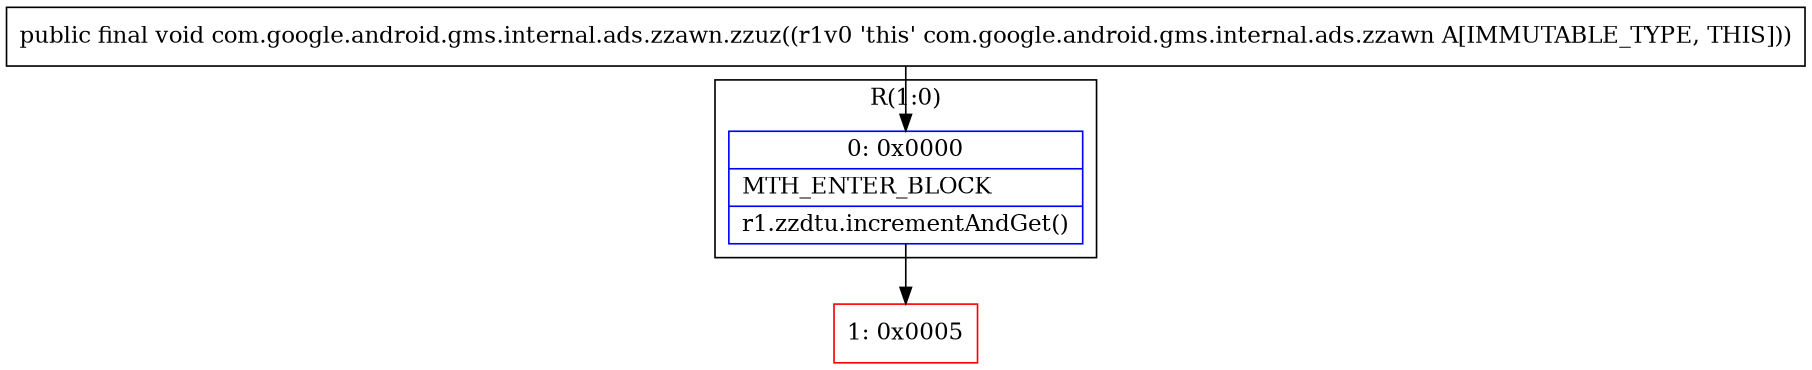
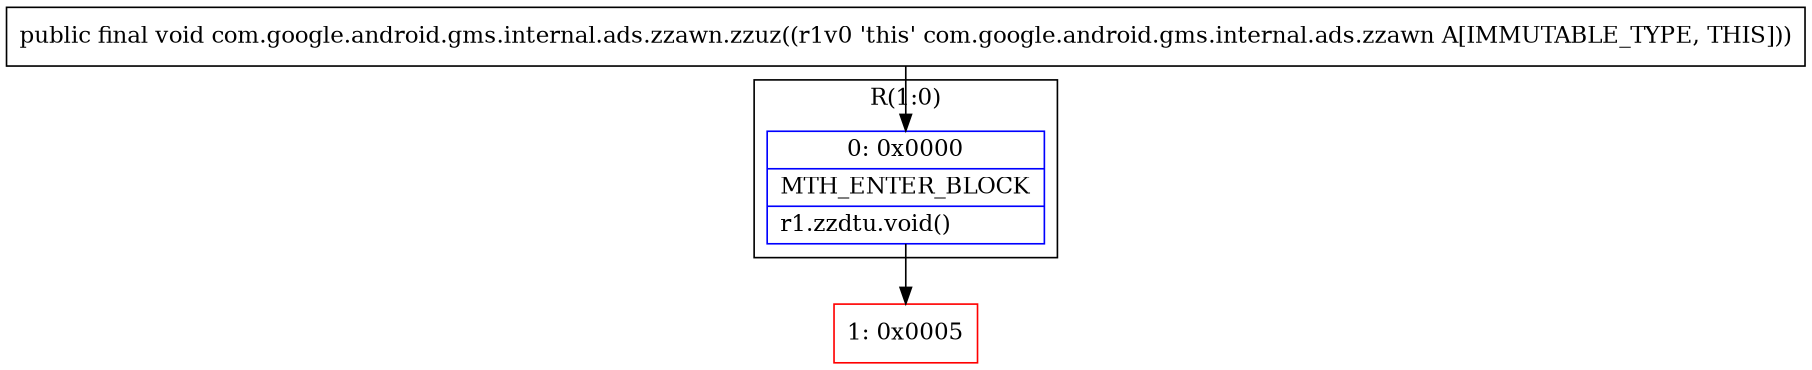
node "0: 0x0000": text "r1.zzdtu.incrementAndGet()" -> "r1.zzdtu.void()"
